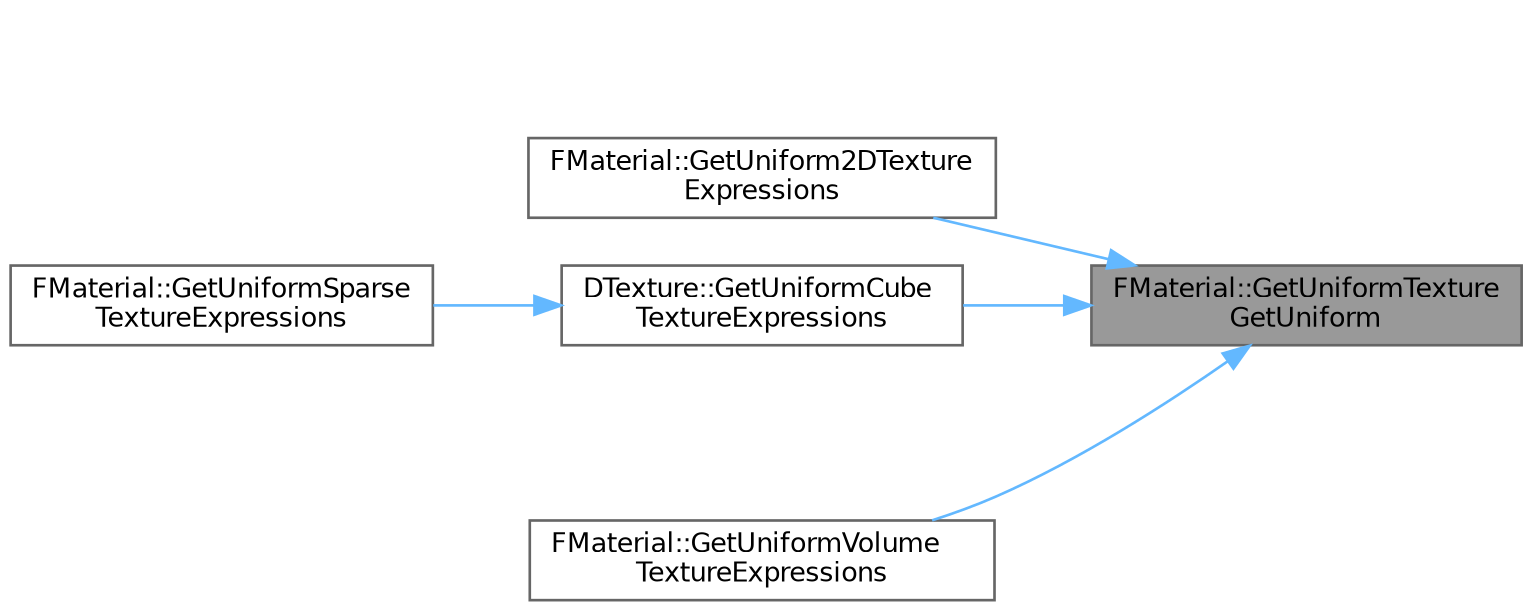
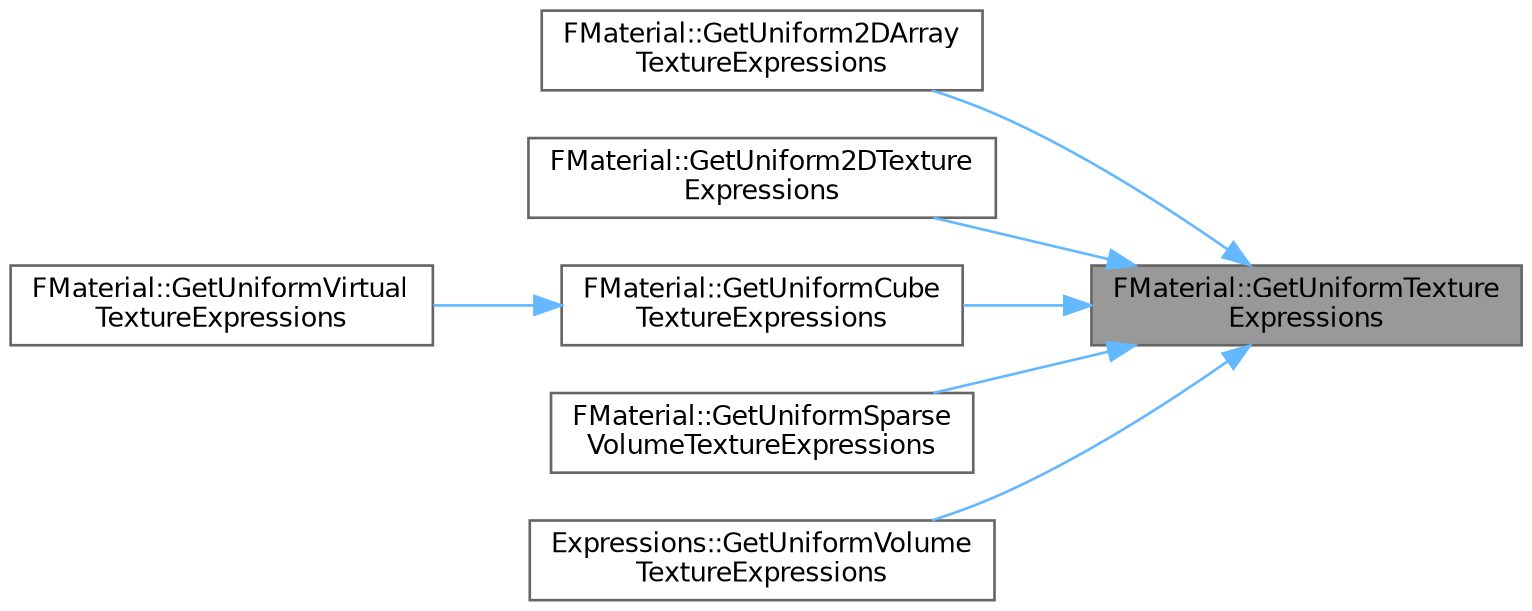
node "FMaterial::GetUniform2DArray TextureExpressions": added
node "FMaterial::GetUniformSparse TextureExpressions": label "FMaterial::GetUniformSparse TextureExpressions" -> "FMaterial::GetUniformVirtual TextureExpressions"
node "DTexture::GetUniformCube TextureExpressions": label "DTexture::GetUniformCube TextureExpressions" -> "FMaterial::GetUniformCube TextureExpressions"
node "FMaterial::GetUniformTexture GetUniform": label "FMaterial::GetUniformTexture GetUniform" -> "FMaterial::GetUniformTexture Expressions"
node "FMaterial::GetUniformSparse VolumeTextureExpressions": added
node "FMaterial::GetUniformVolume TextureExpressions": label "FMaterial::GetUniformVolume TextureExpressions" -> "Expressions::GetUniformVolume TextureExpressions"
